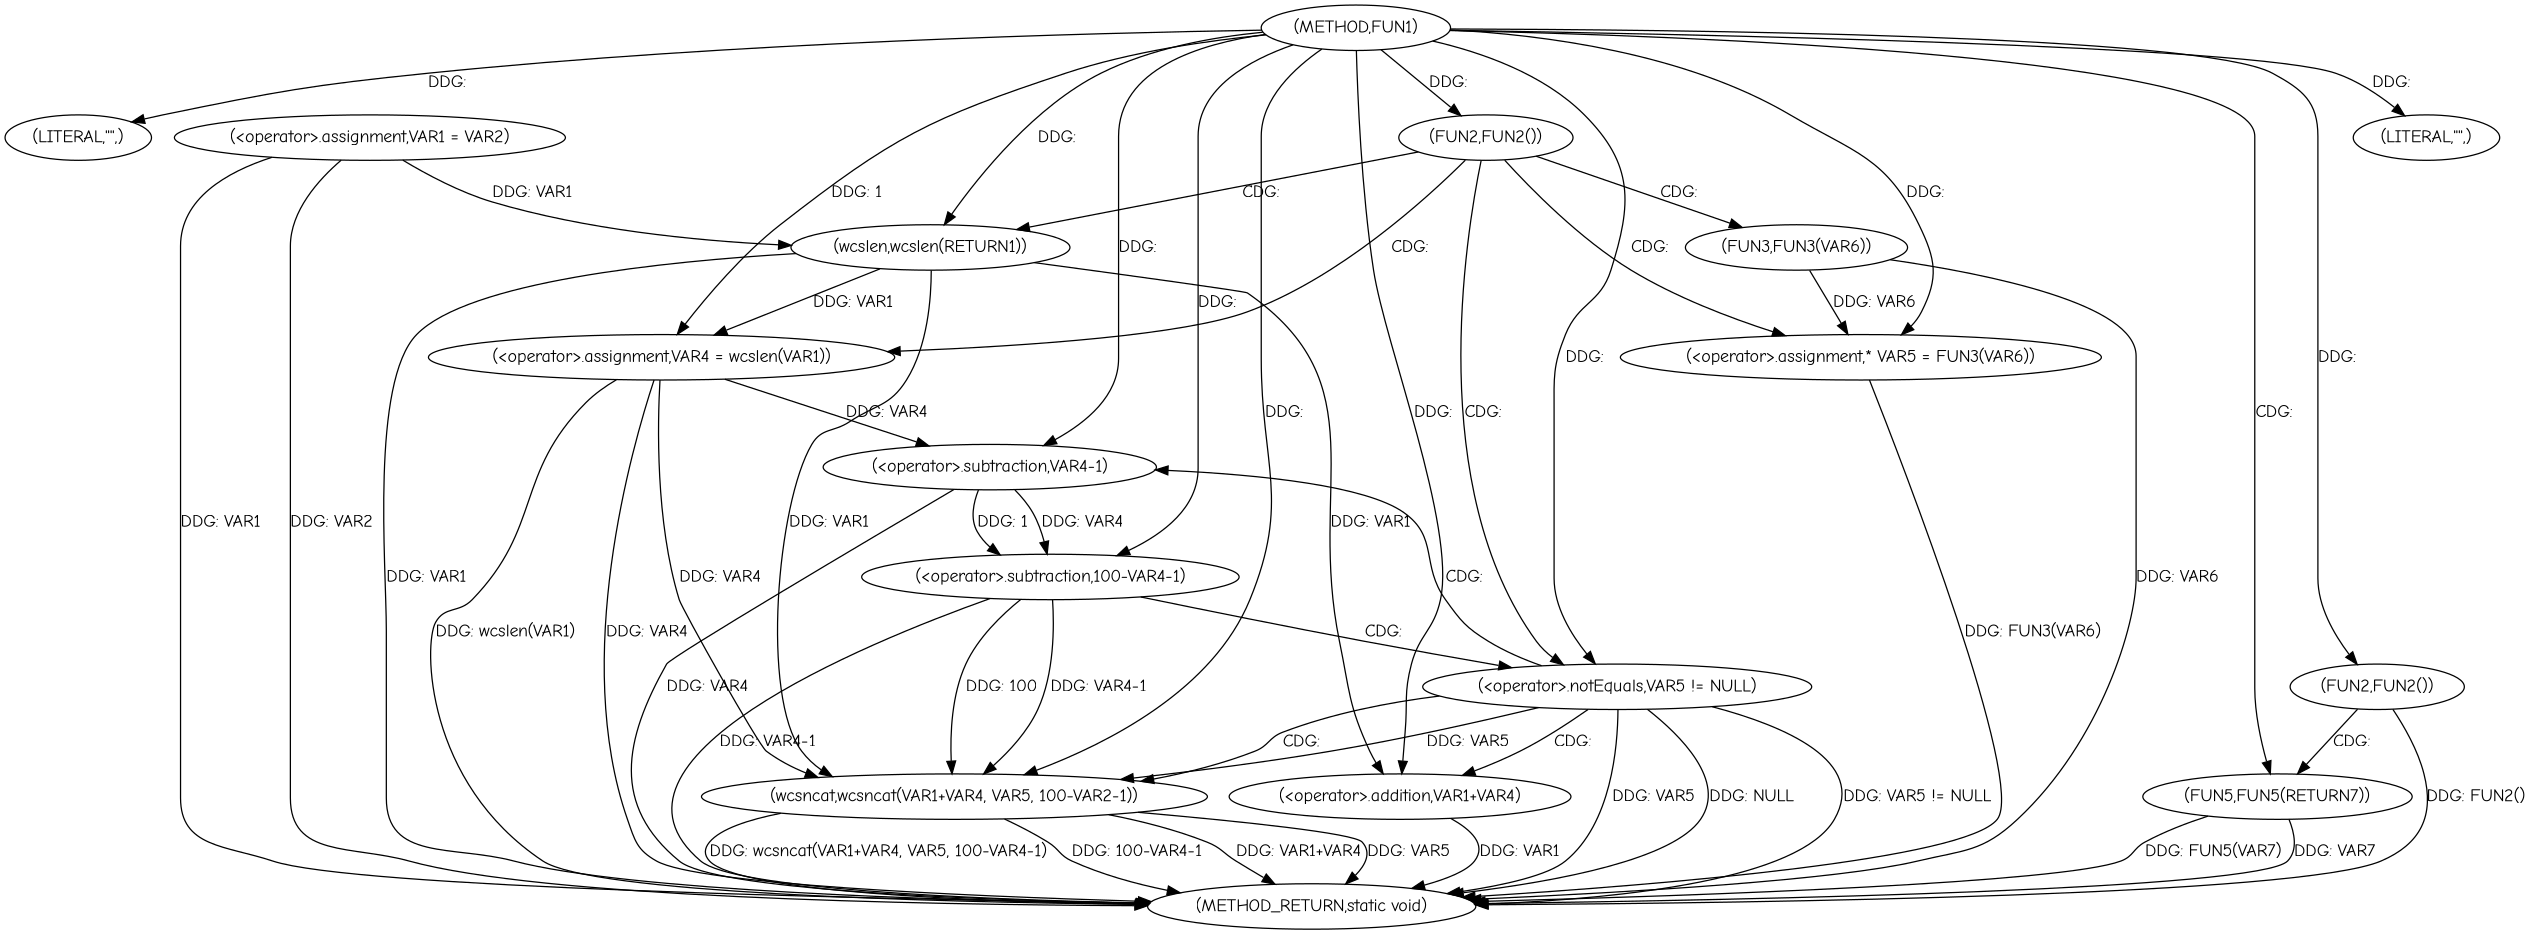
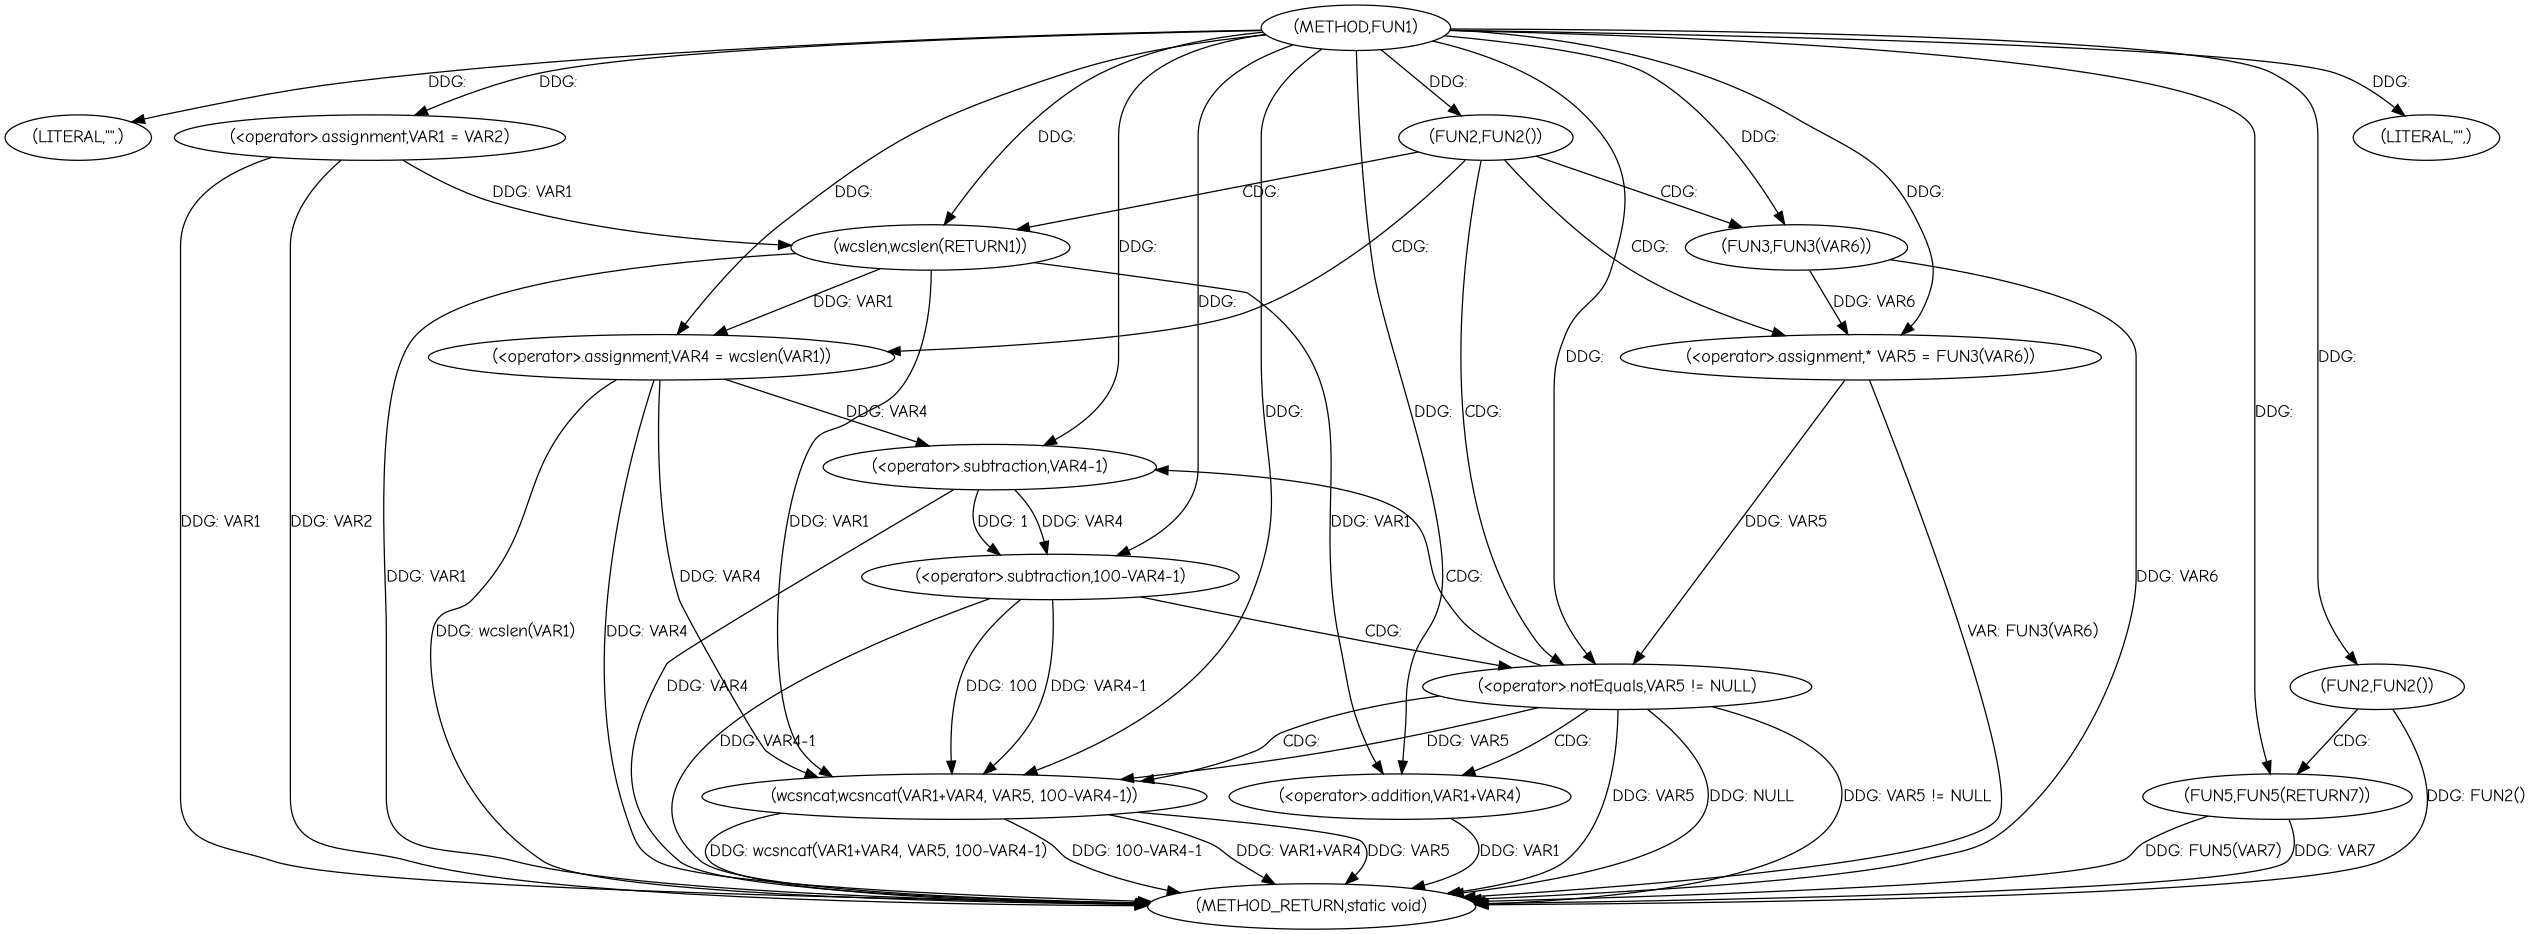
edge "(METHOD,FUN1)" -> "(<operator>.assignment,VAR1 = VAR2)": added, label "DDG:"
edge "(METHOD,FUN1)" -> "(FUN3,FUN3(VAR6))": added, label "DDG:"
edge "(METHOD,FUN1)" -> "(<operator>.assignment,VAR4 = wcslen(VAR1))": label "DDG: 1" -> "DDG: "
edge "(METHOD,FUN1)" -> "(FUN5,FUN5(RETURN7))": label "CDG: " -> "DDG: "
edge "(<operator>.assignment,* VAR5 = FUN3(VAR6))" -> "(<operator>.notEquals,VAR5 != NULL)": added, label "DDG: VAR5"
edge "(<operator>.assignment,* VAR5 = FUN3(VAR6))" -> "(METHOD_RETURN,static void)": label "DDG: FUN3(VAR6)" -> "VAR: FUN3(VAR6)"
node "(wcsncat,wcsncat(VAR1+VAR4, VAR5, 100-VAR2-1))": label "(wcsncat,wcsncat(VAR1+VAR4, VAR5, 100-VAR2-1))" -> "(wcsncat,wcsncat(VAR1+VAR4, VAR5, 100-VAR4-1))"
